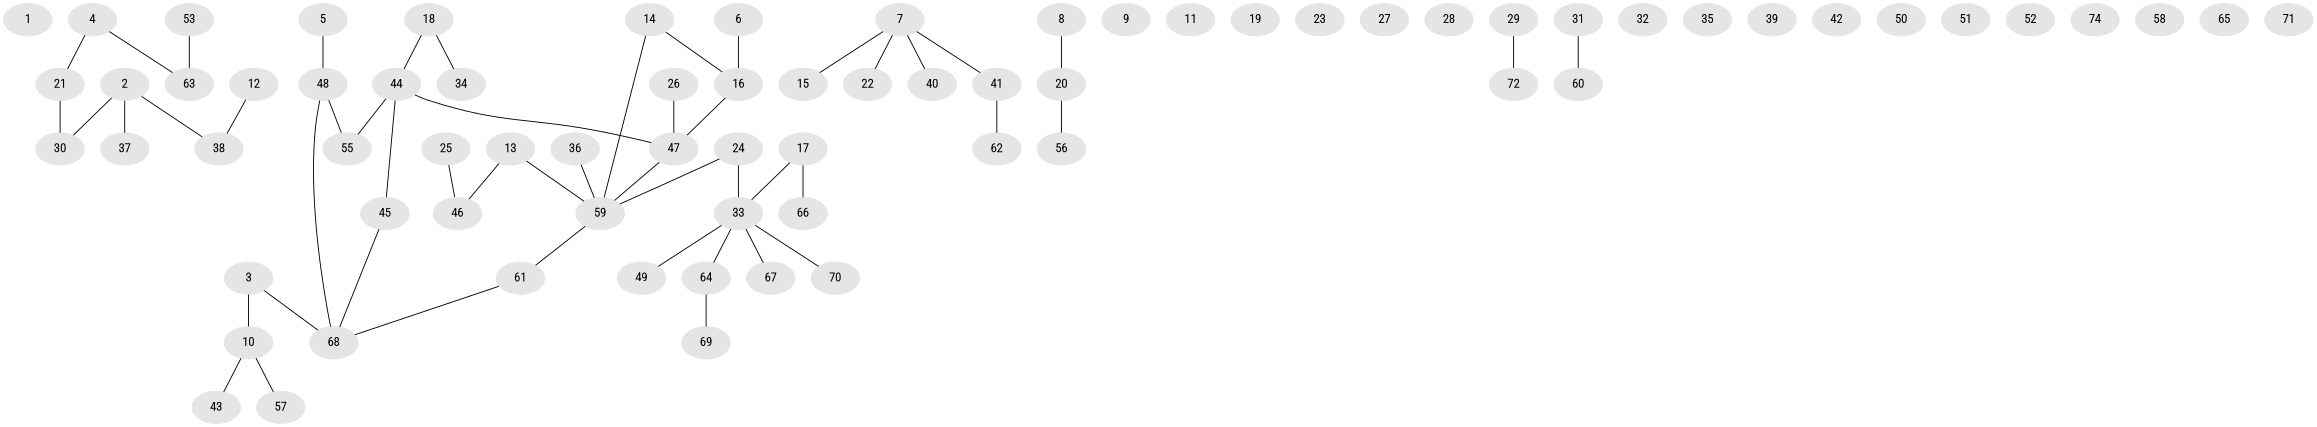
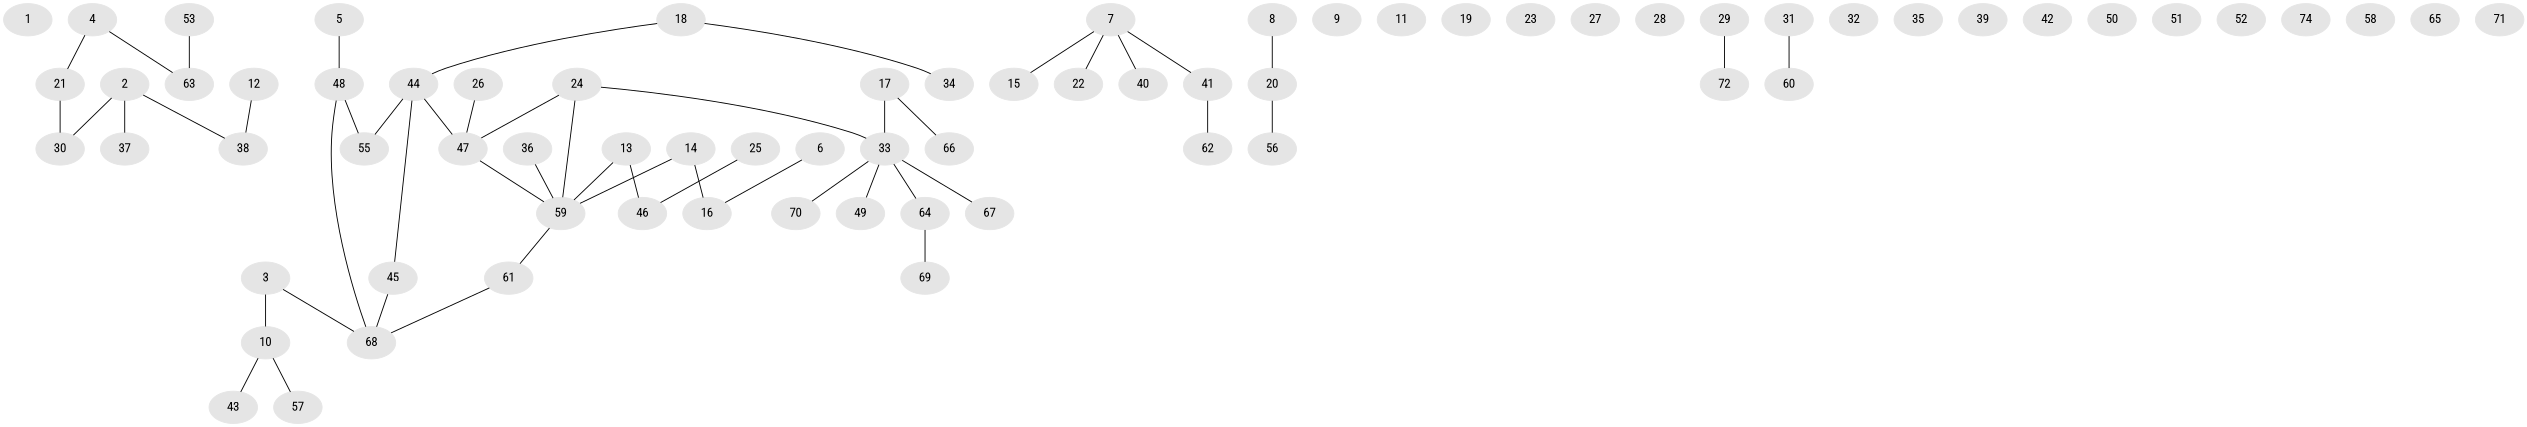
edge "16" -- "47": now "24" -- "47"
